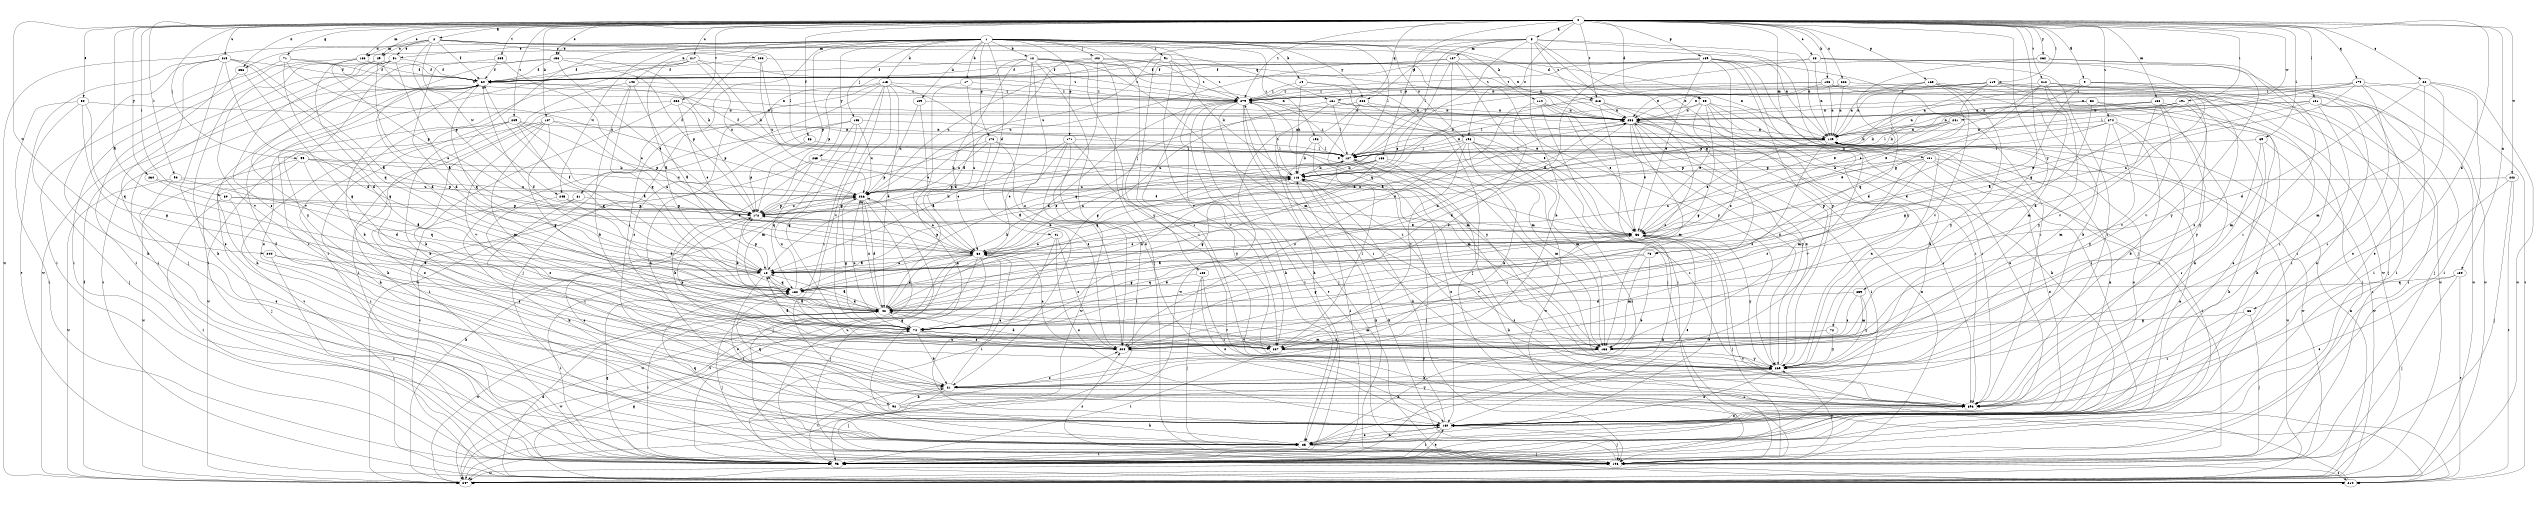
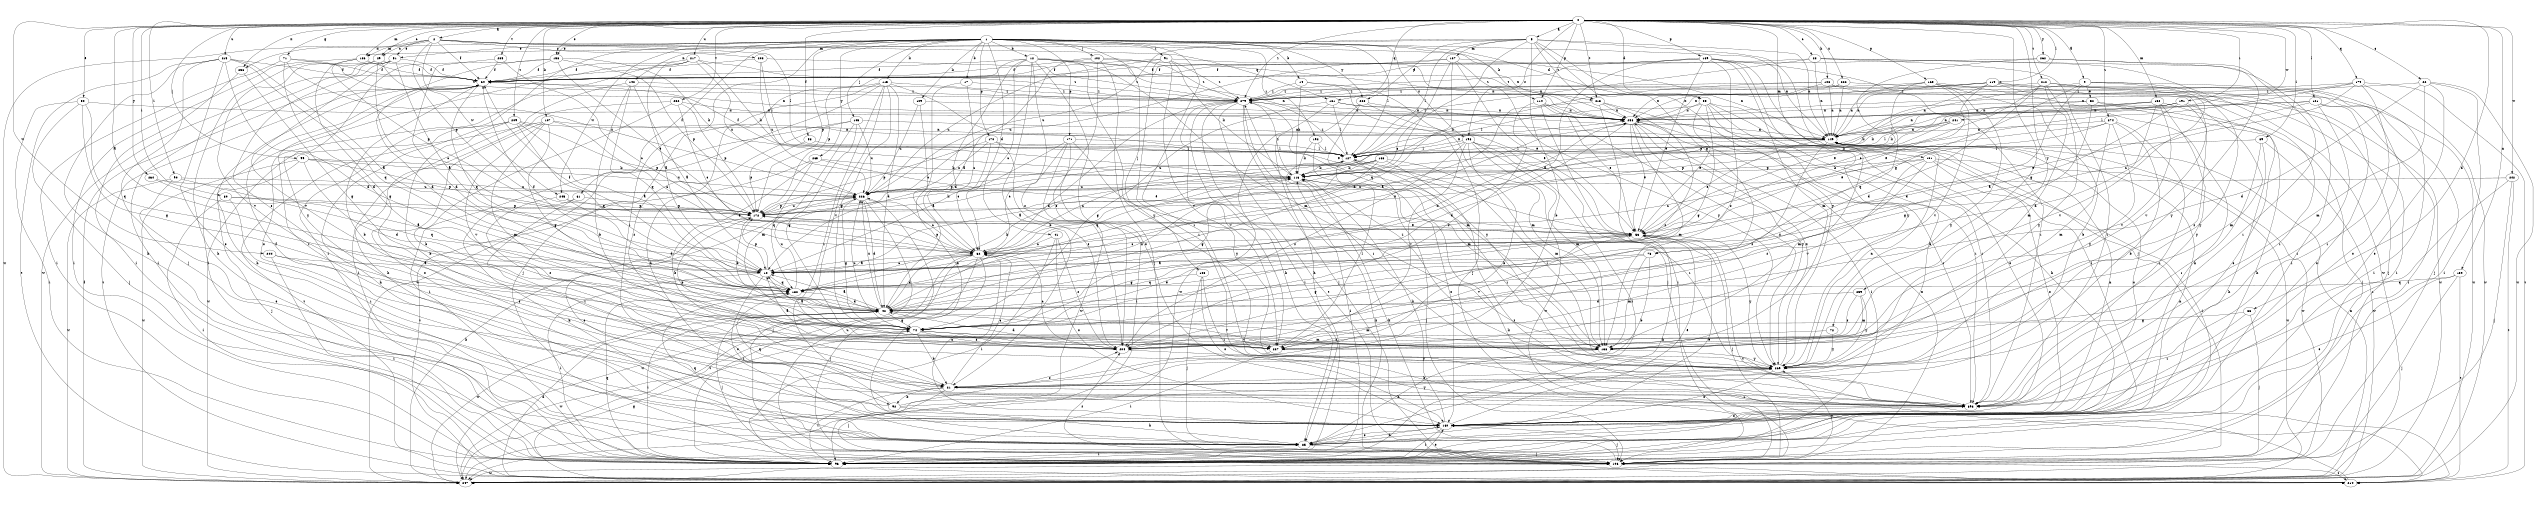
edge "0" -> "163": now "0" -> "114"
edge "9" -> "52": added, label "e"
edge "12" -> "32": added, label "c"
edge "268" -> "182": removed, label "q"
edge "169" -> "138": label "p" -> "m"
edge "92" -> "21": reversed
